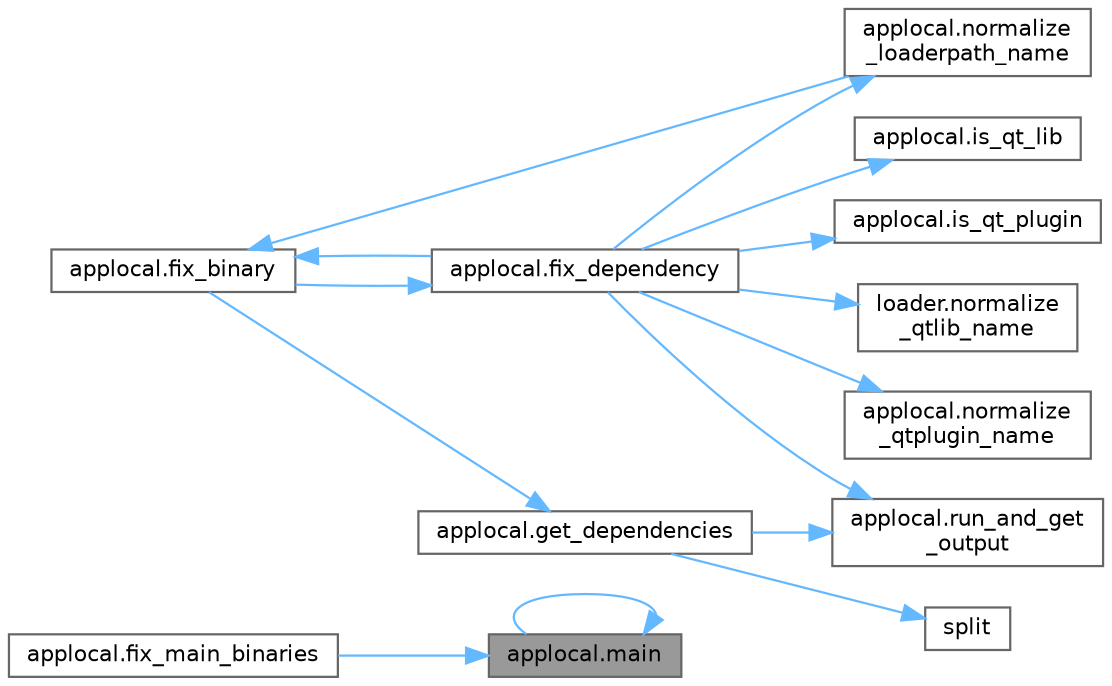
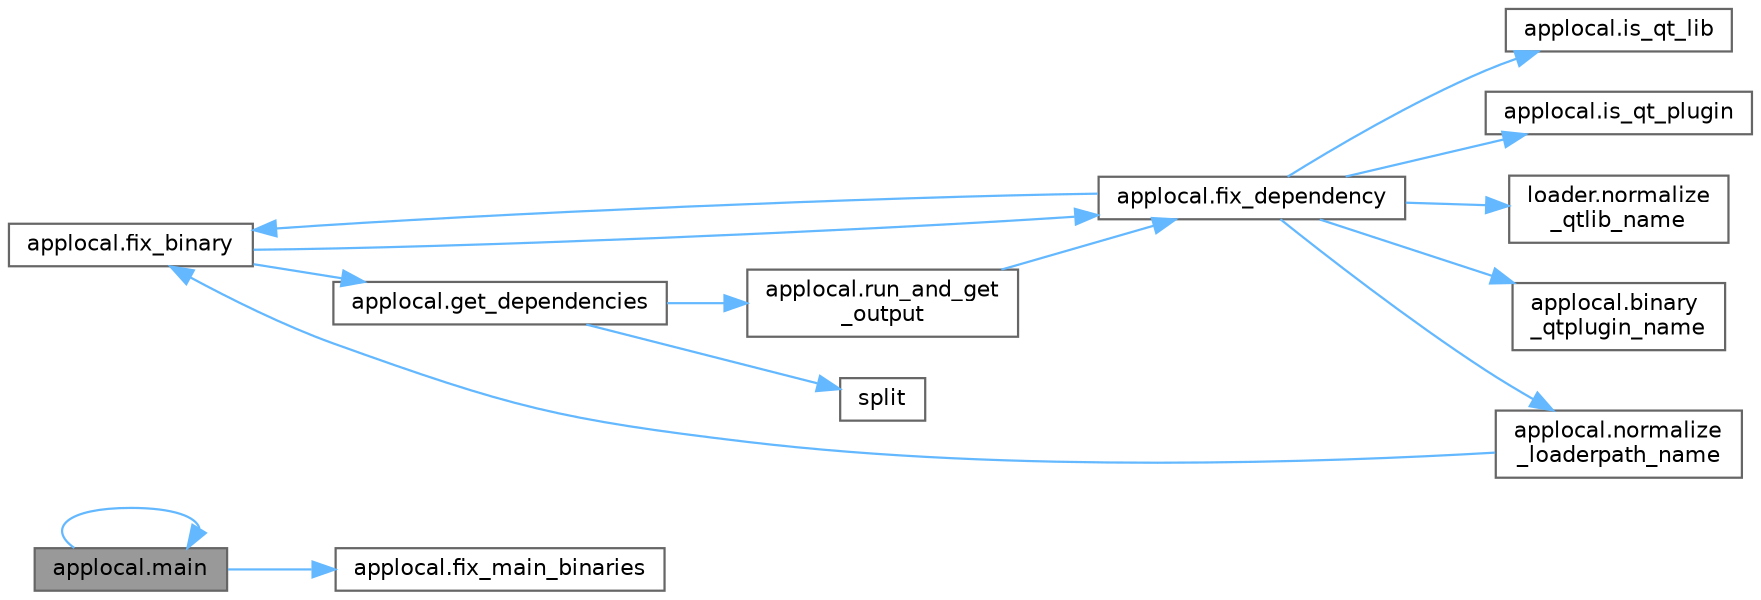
edge "applocal.fix_dependency" -> "applocal.run_and_get _output": reversed
node "applocal.normalize _qtplugin_name": label "applocal.normalize _qtplugin_name" -> "applocal.binary _qtplugin_name"
edge "applocal.fix_main_binaries" -> "applocal.main": reversed
